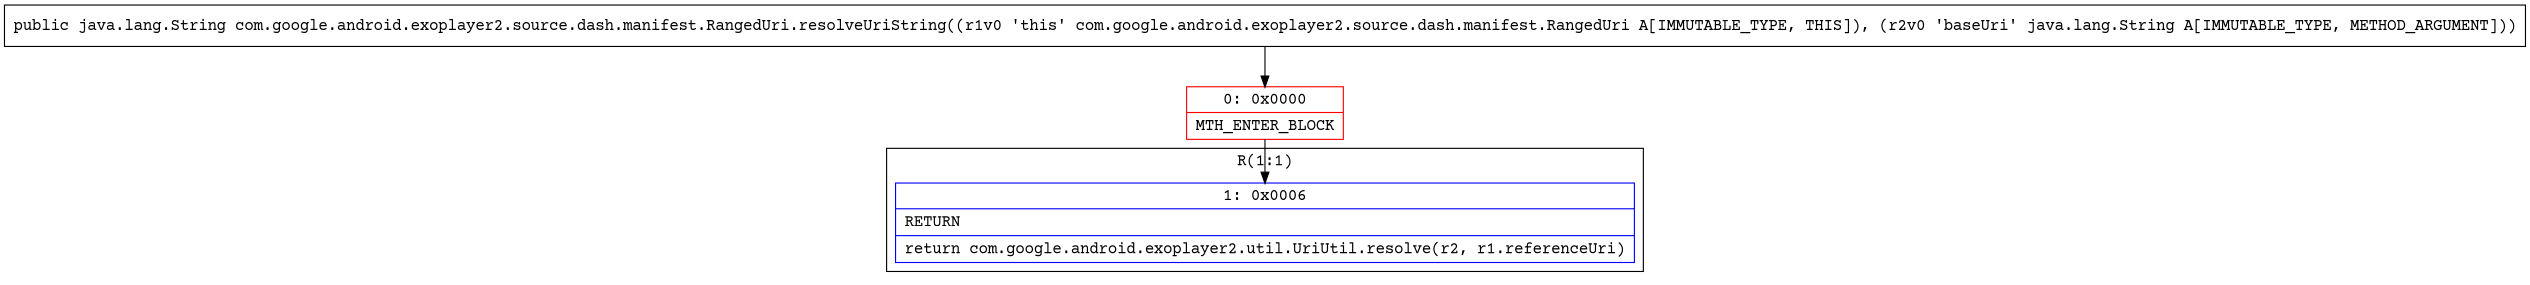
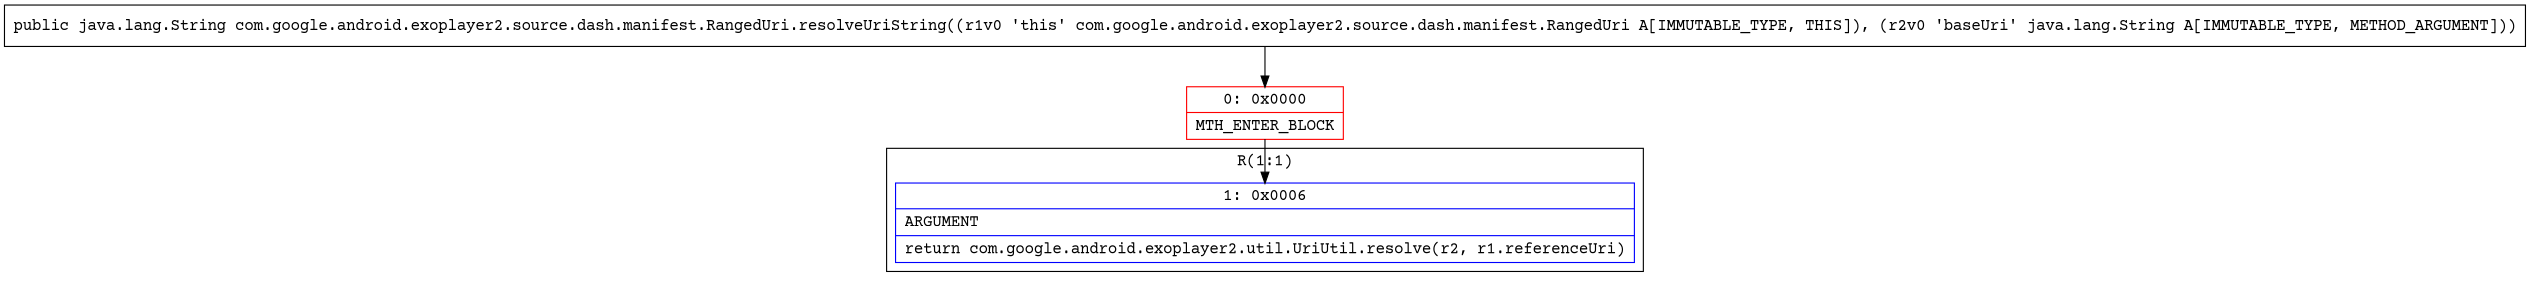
node "1: 0x0006": text "RETURN" -> "ARGUMENT"
